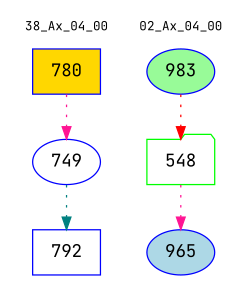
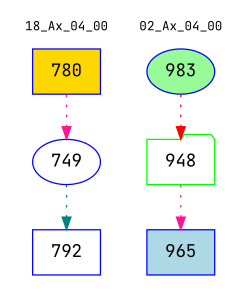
cluster "38_Ax_04_00": label "38_Ax_04_00" -> "18_Ax_04_00"
node "548": label "548" -> "948"
node "965": shape ellipse -> box
